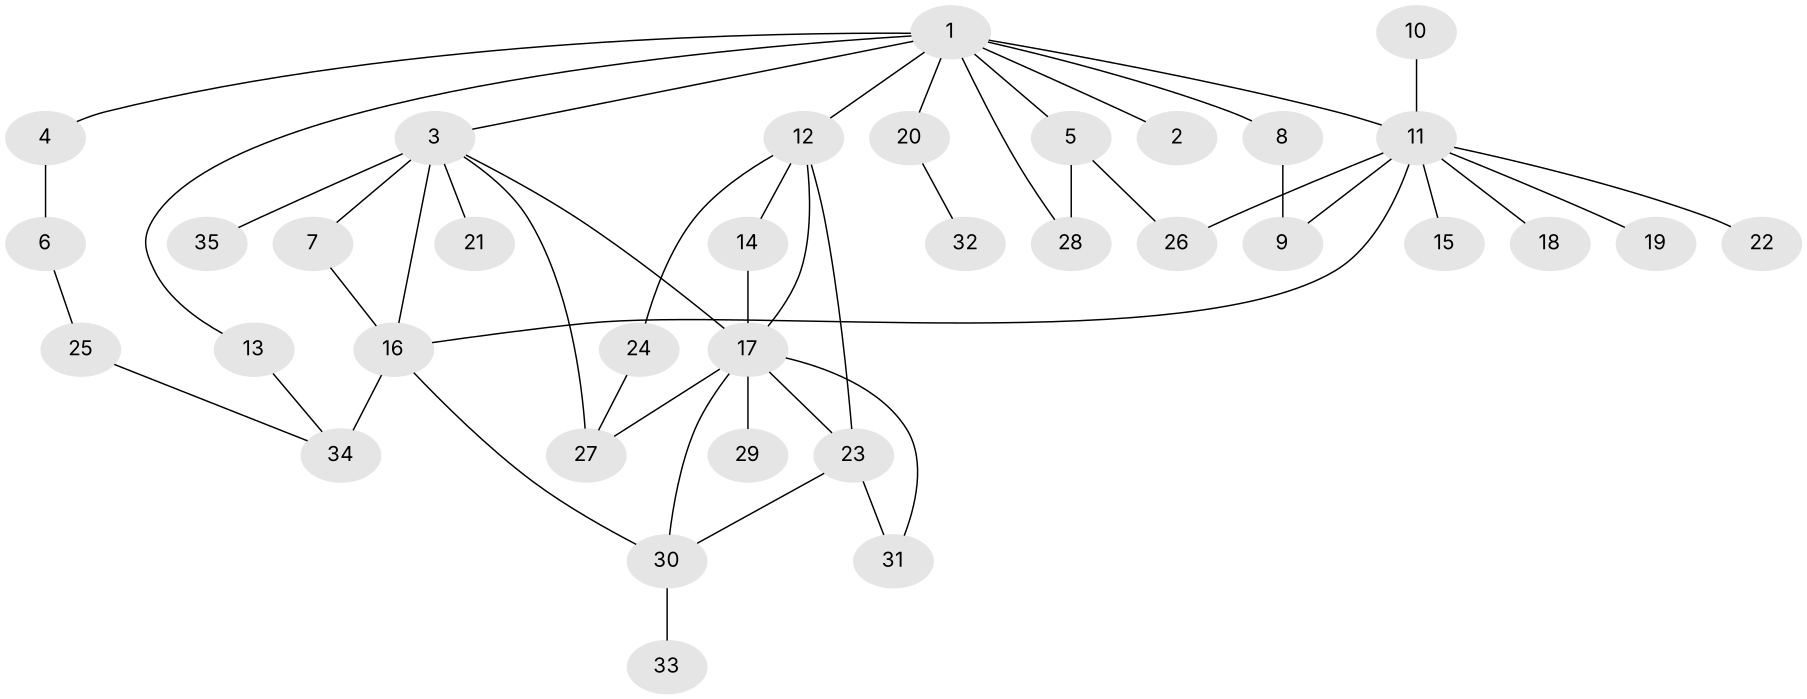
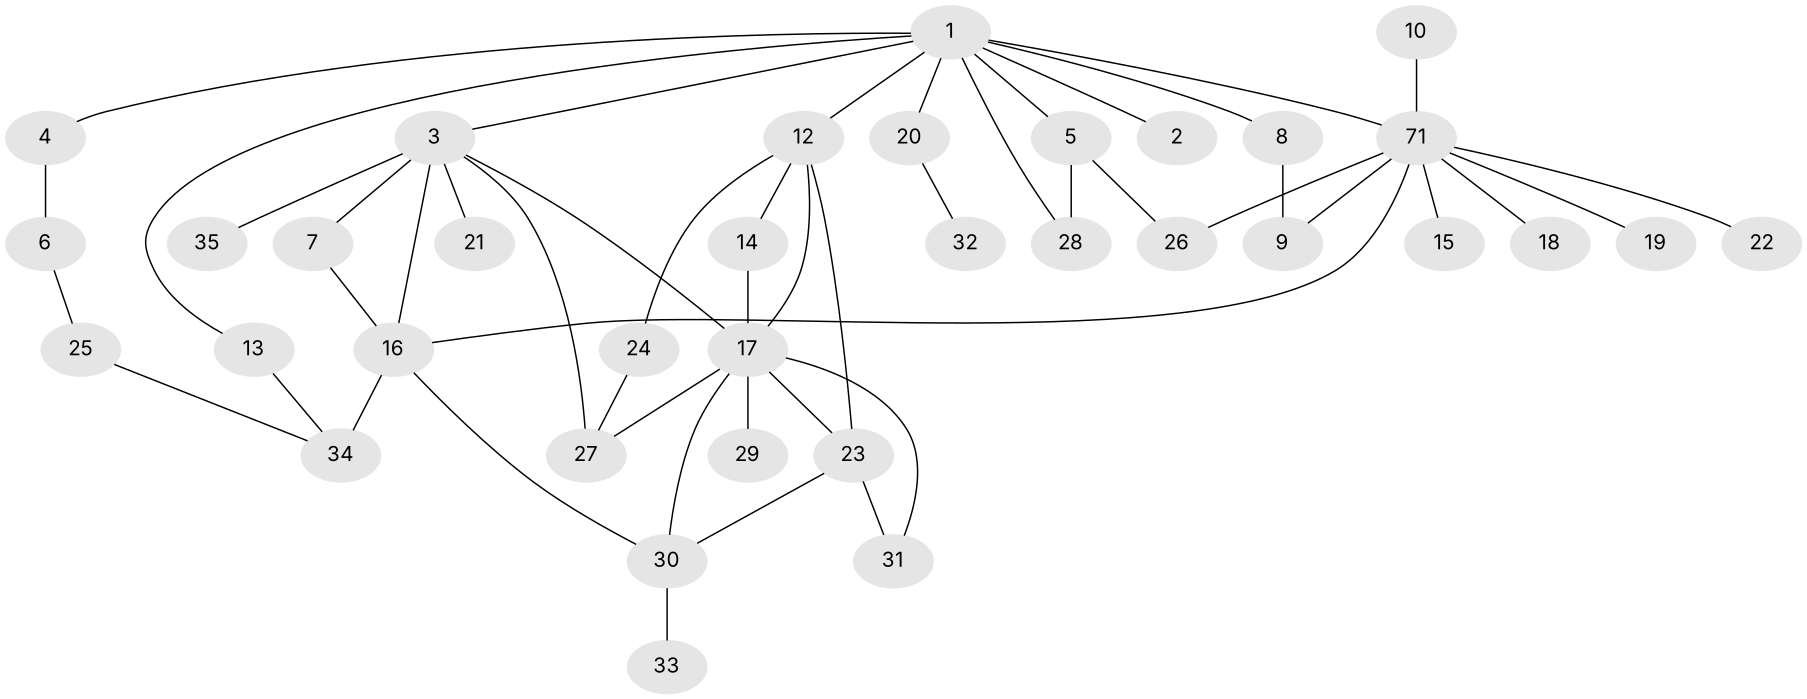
node "11": label "11" -> "71"
